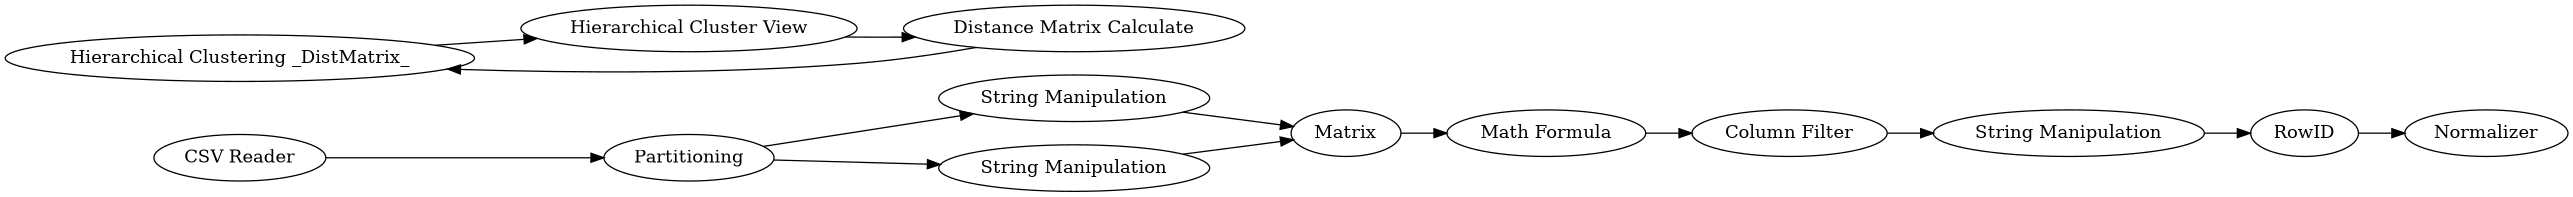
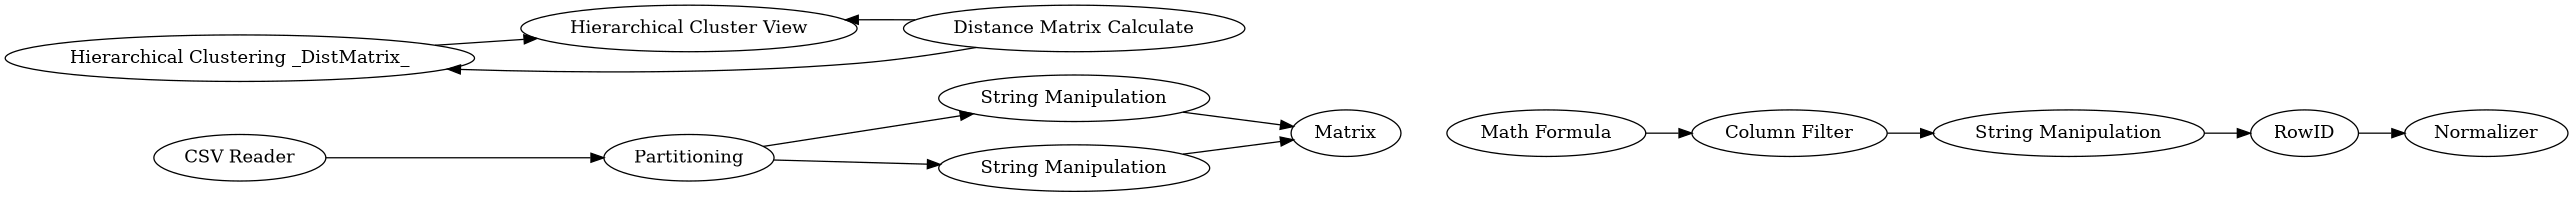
edge "Hierarchical Cluster View" -> "Distance Matrix Calculate": reversed
edge "Matrix" -> "Math Formula": removed
